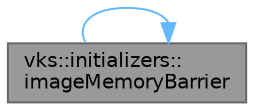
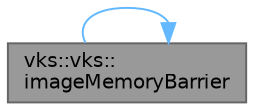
node "vks::initializers:: imageMemoryBarrier": label "vks::initializers:: imageMemoryBarrier" -> "vks::vks:: imageMemoryBarrier"
